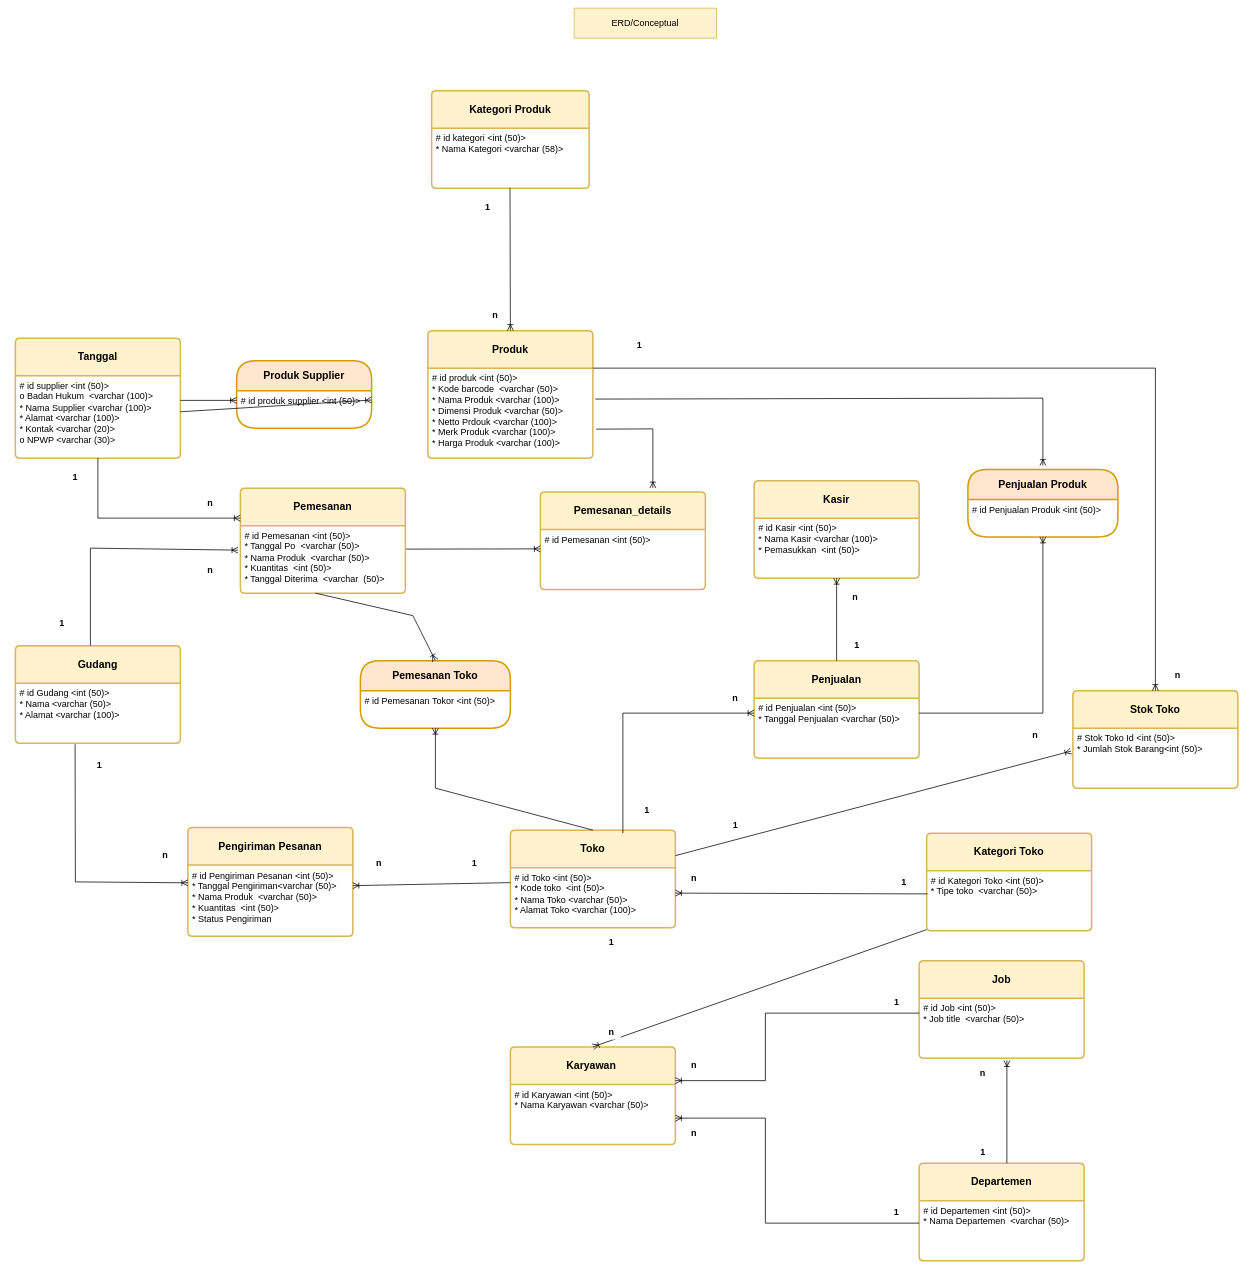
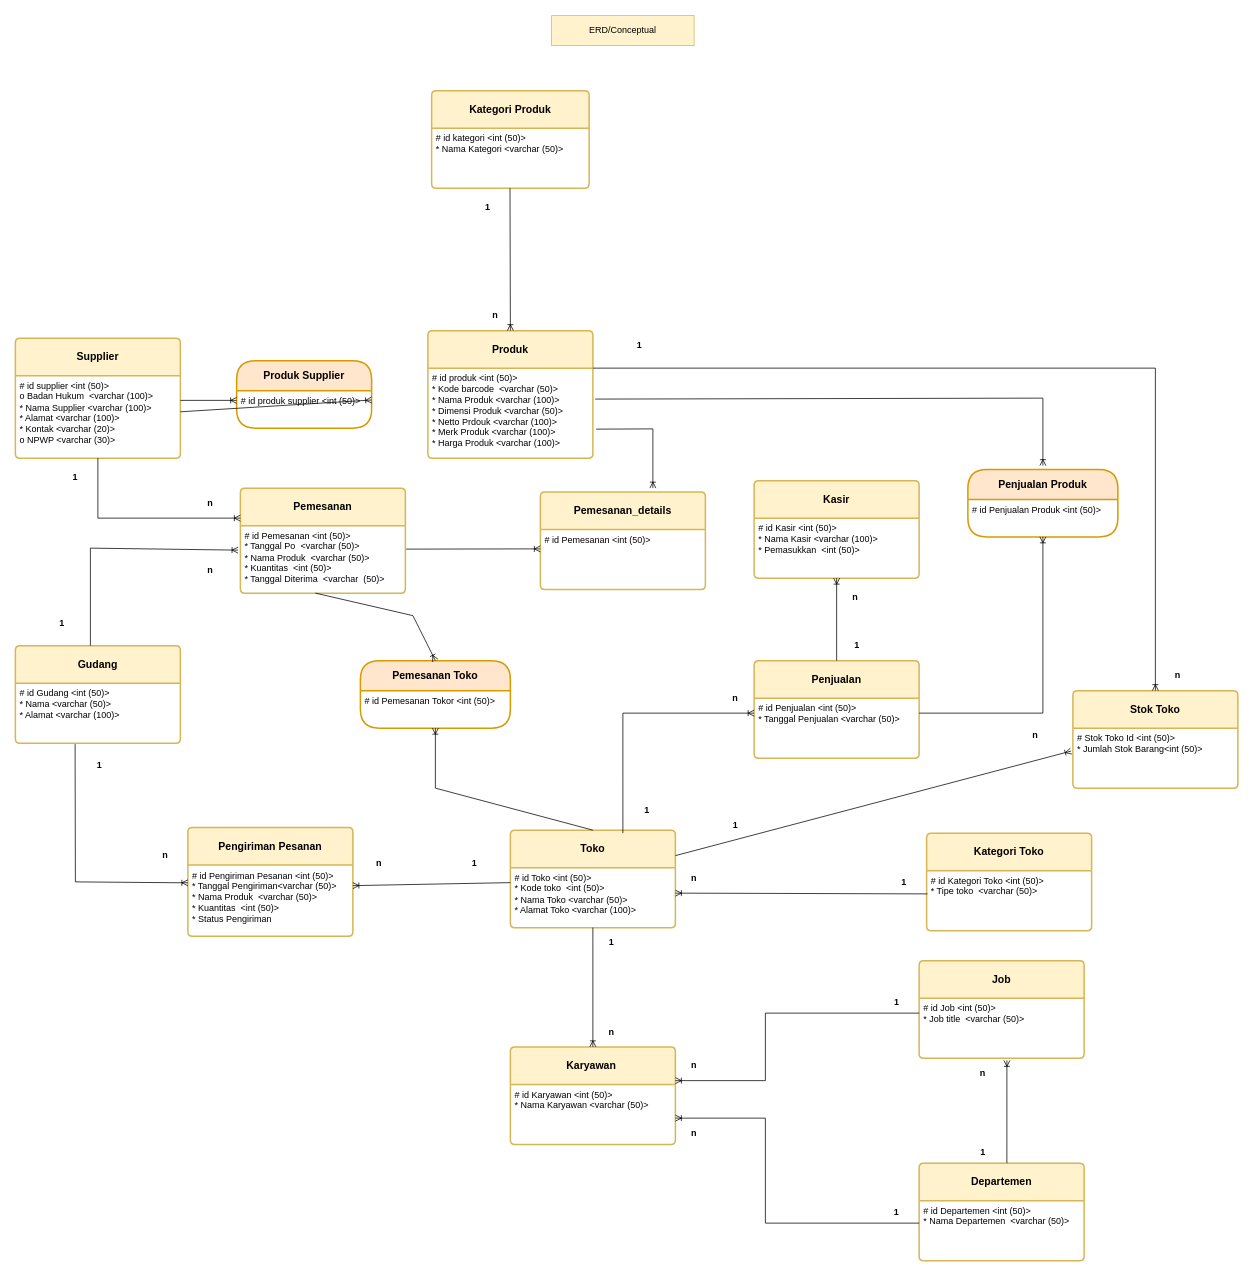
node "ERD/Conceptual": moved (645, 23) -> (623, 30)
node "# id kategori <int (50)> * Nama Kategori <varchar (58)>": label "# id kategori <int (50)> * Nama Kategori <varchar (58)>" -> "# id kategori <int (50)> * Nama Kategori <varchar (50)>"
node "Tanggal": label "Tanggal" -> "Supplier"
edge "# id Kategori Toko <int (50)> * Tipe toko <varchar (50)>" -> "Karyawan": now "# id Toko <int (50)> * Kode toko <int (50)> * Nama Toko <varchar (50)> * Alamat Toko <varchar (100)>" -> "Karyawan"
